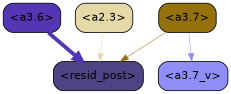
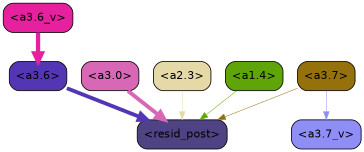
node "<a3.6_v>": added
node "<a3.0>": added
node "<a1.4>": added
